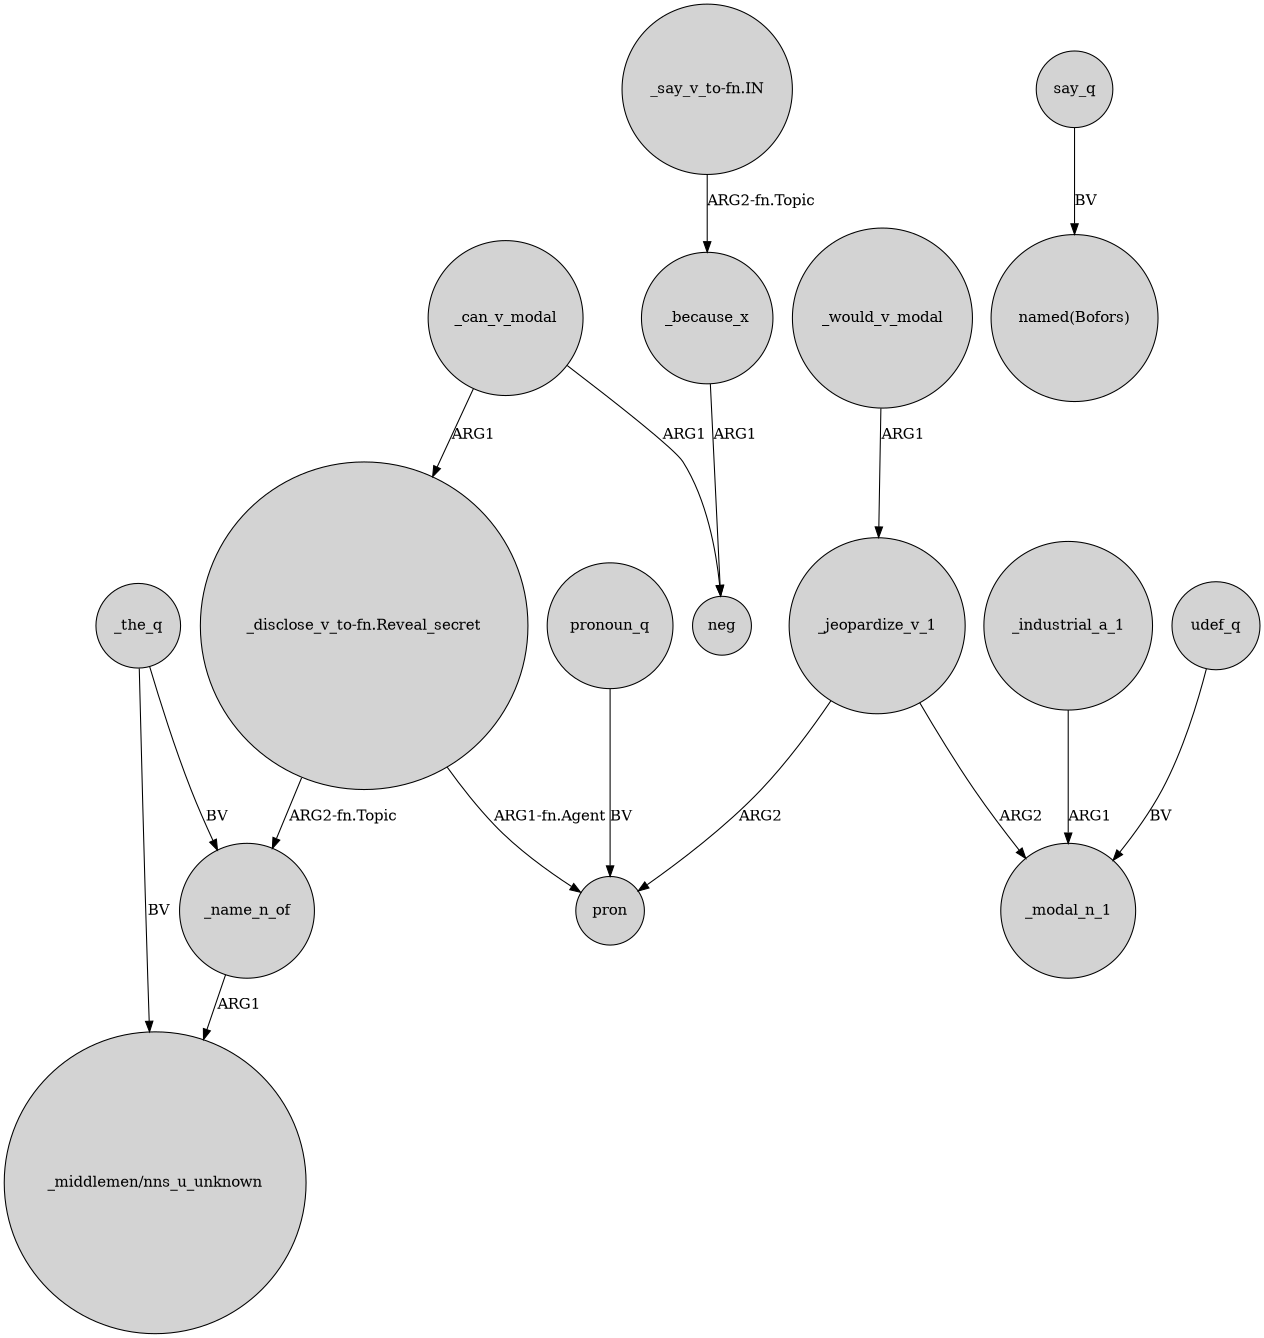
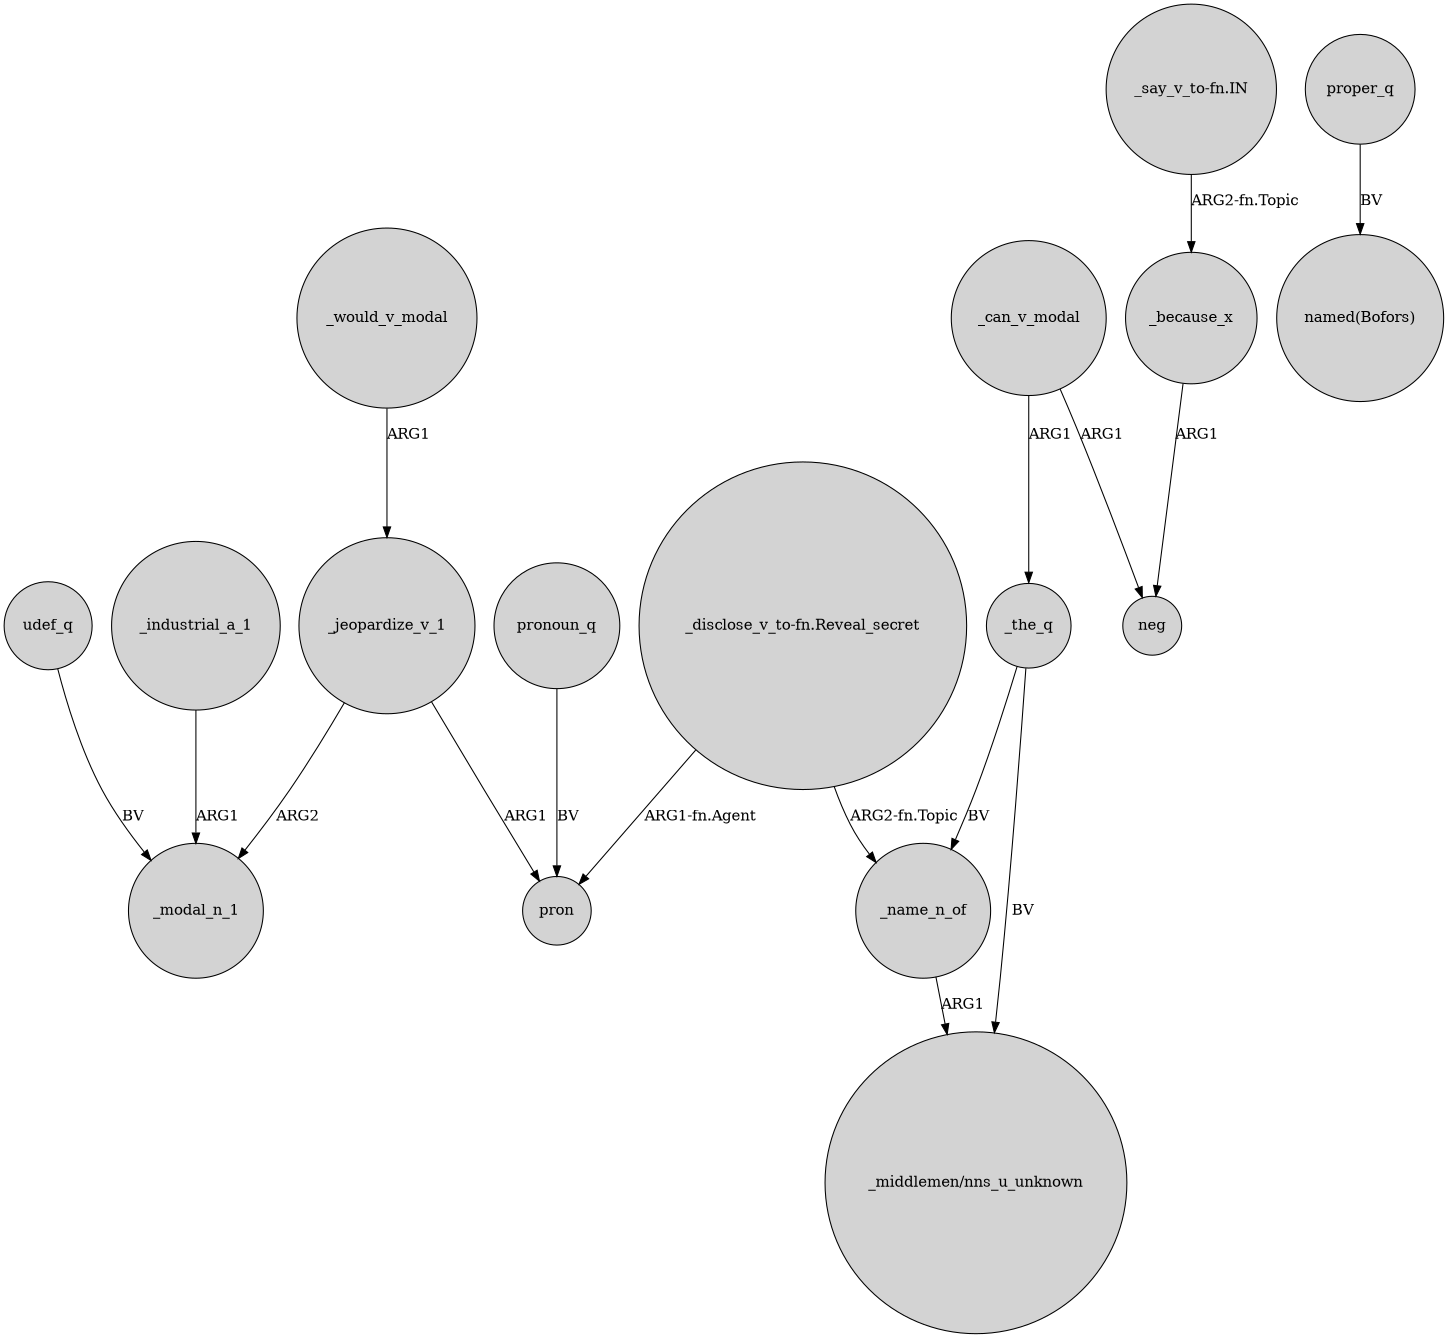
node "say_q": label "say_q" -> "proper_q"
edge "_can_v_modal" -> "_disclose_v_to-fn.Reveal_secret": now "_can_v_modal" -> "_the_q"
edge "_jeopardize_v_1" -> "pron": label "ARG2" -> "ARG1"
